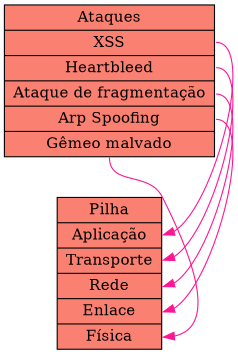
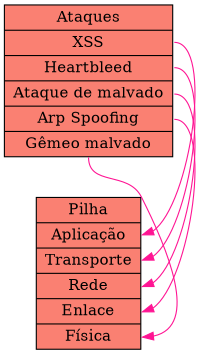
node "Ataques": text "Ataque de fragmentação" -> "Ataque de malvado"
